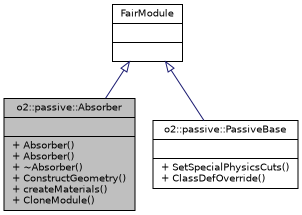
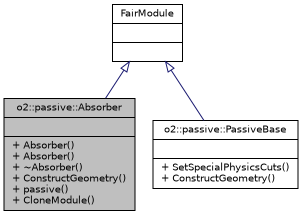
node "o2::passive::PassiveBase": text "+ ClassDefOverride()" -> "+ ConstructGeometry()"
node "o2::passive::Absorber": text "+ createMaterials()" -> "+ passive()"
